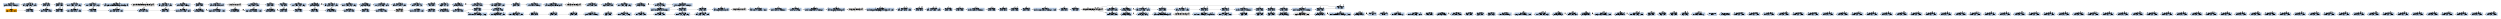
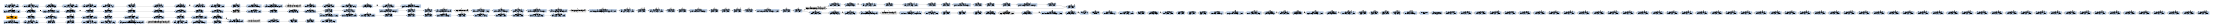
node "0x6f4ab529 jne 0x6f4ab539": removed
edge "0x6f4aae18 jne 0x6f4aae23" -> "0x6f4aae23 cmpl $0x1<UINT8>, %esi": now "0x6f4aae18 jne 0x6f4aae23" -> "0x6f4ab519 call strrchr@msvcrt.dll"
edge "RegCreateKeyExA@advapi32.dll" -> "0x6f4ab62c testl %eax, %eax": now "0x6f4ab5c2 call %esi" -> "0x6f4ab62c testl %eax, %eax"
